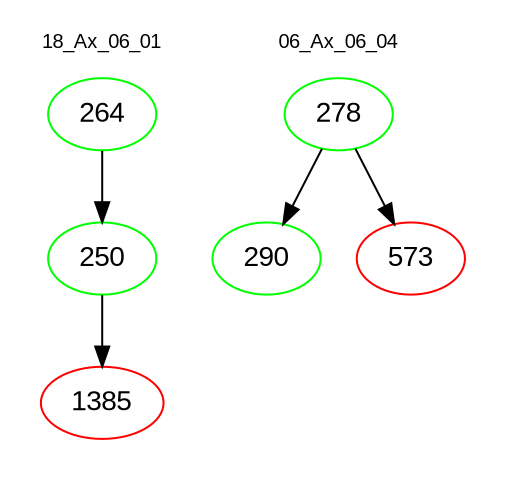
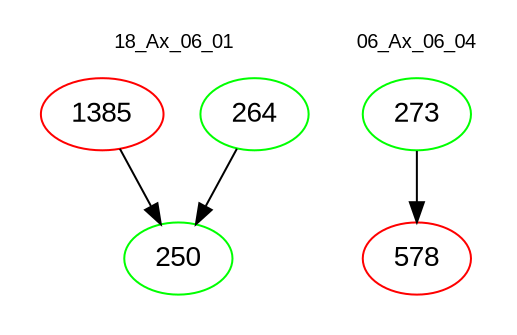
node "278": label "278" -> "273"
node "290": removed
node "573": label "573" -> "578"
edge "250" -> "1385": reversed
